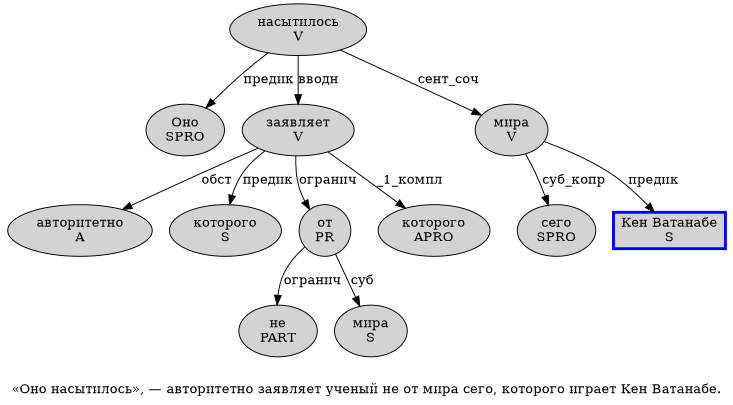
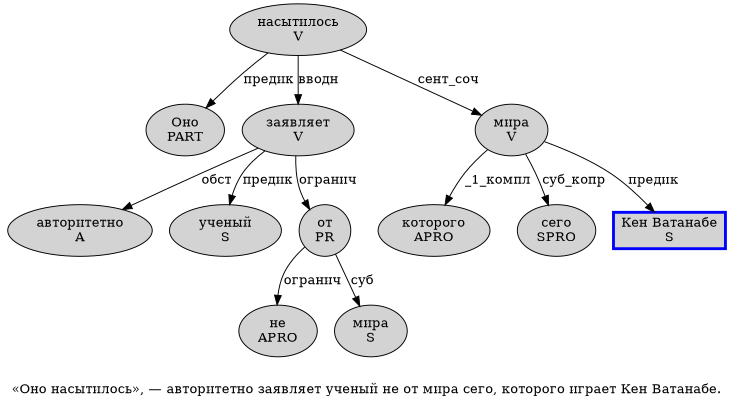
node "Оно SPRO": label "Оно SPRO" -> "Оно PART"
edge "заявляет V" -> "которого APRO": now "мира V" -> "которого APRO"
node "которого S": label "которого S" -> "ученый S"
node "не PART": label "не PART" -> "не APRO"
